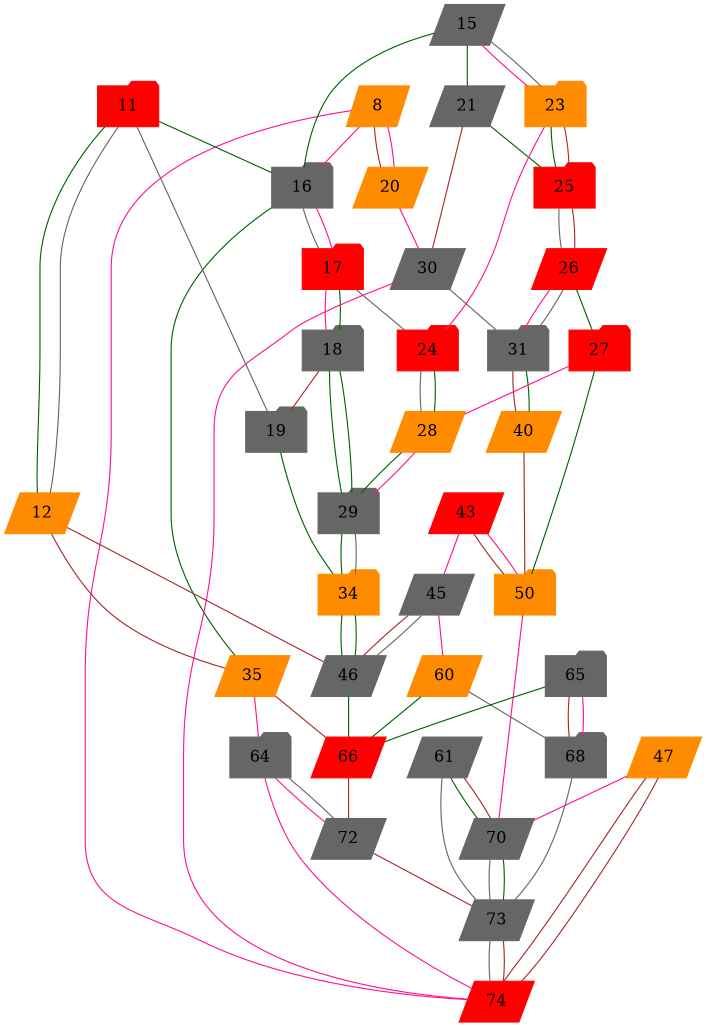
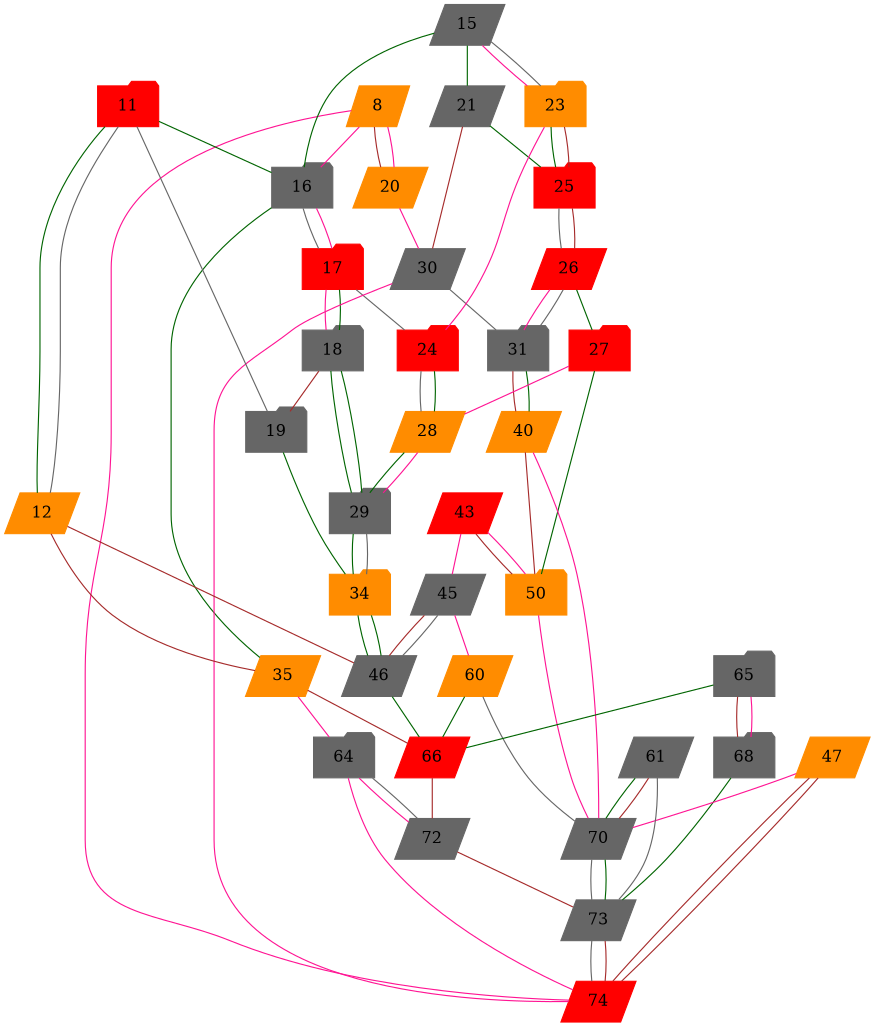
edge "40" -- "70": added
edge "60" -- "68": now "60" -- "70"
edge "68" -- "73": color gray40 -> darkgreen
